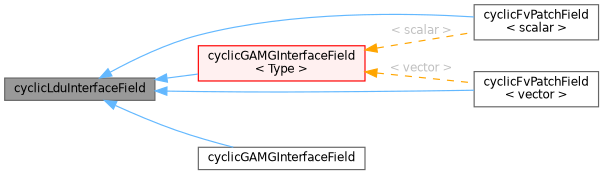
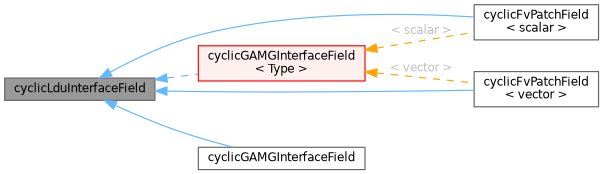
edge "cyclicGAMGInterfaceField < Type >" -> "cyclicLduInterfaceField": style solid -> dashed
